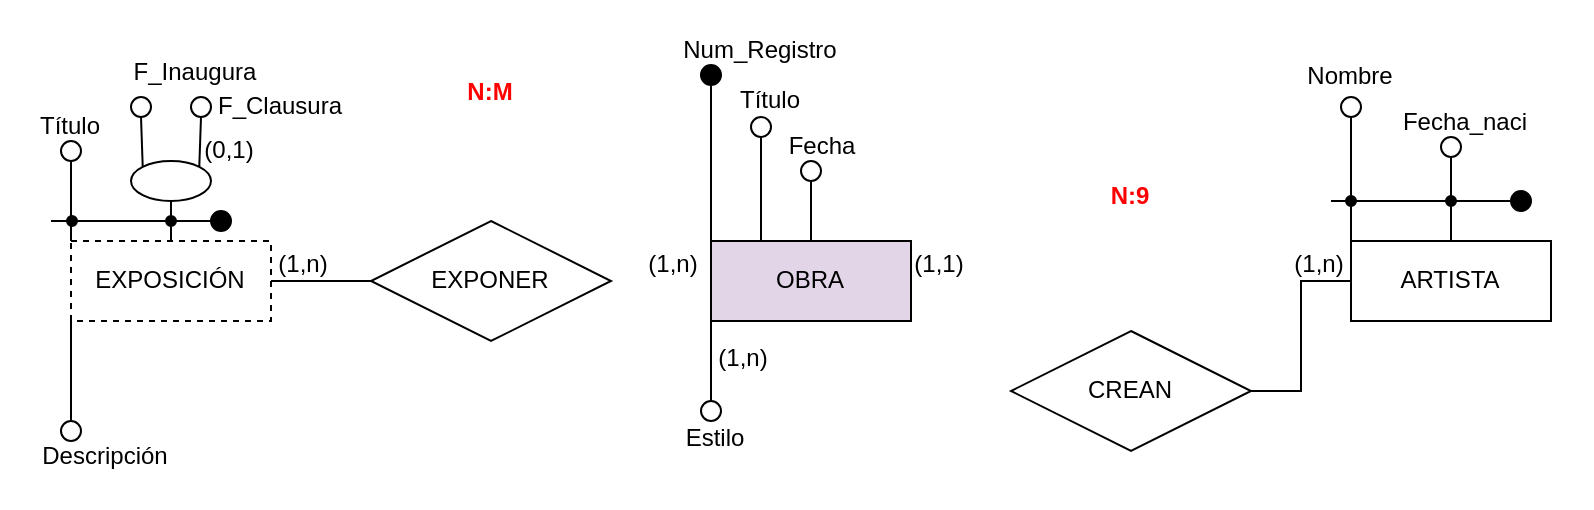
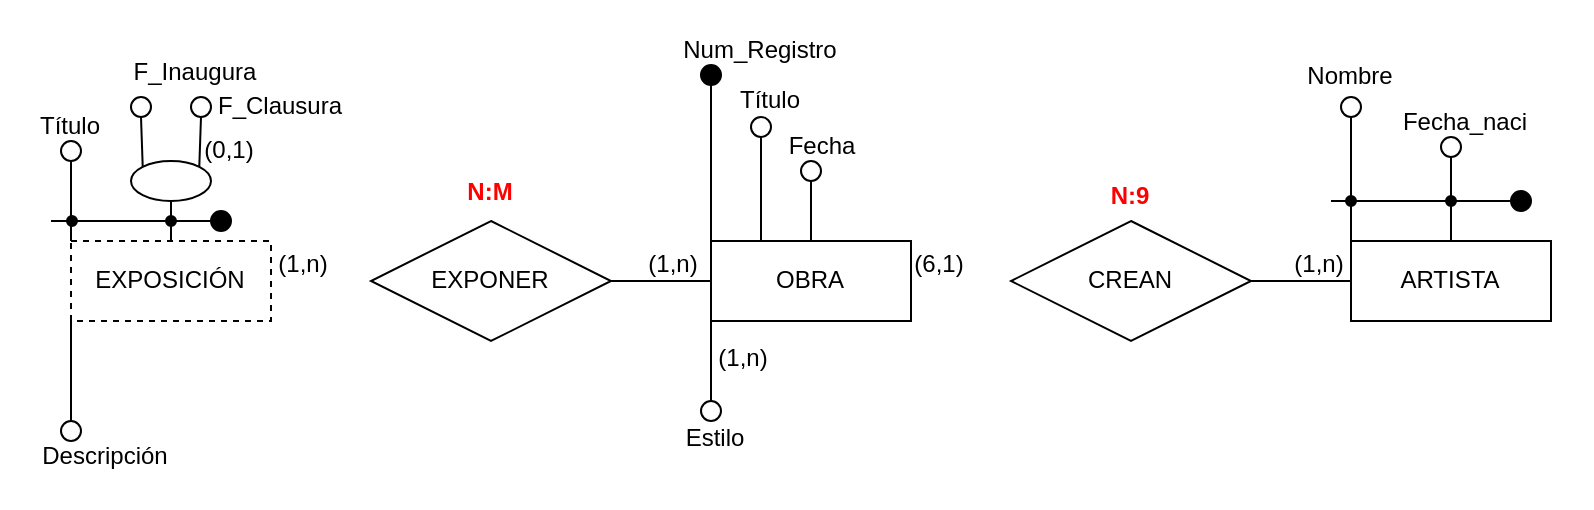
node "N:M": moved (491, 93) -> (491, 193)
node "(1,1)": label "(1,1)" -> "(6,1)"
edge "EXPOSICIÓN" -- "EXPONER": removed
edge "EXPONER" -- "OBRA": added
node "OBRA": fillcolor #e1d5e7 -> #ffffff
node "CREAN": moved (1131, 391) -> (1131, 281)
